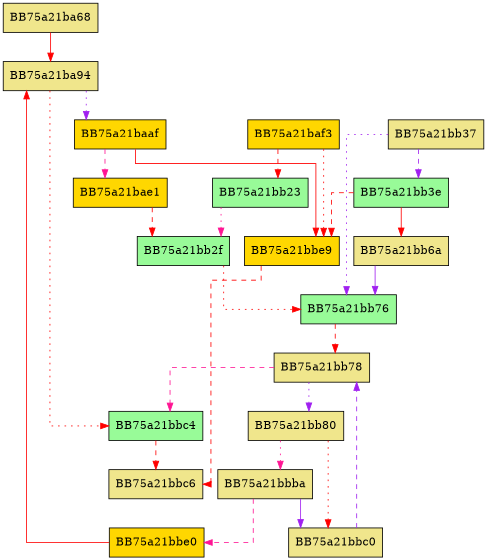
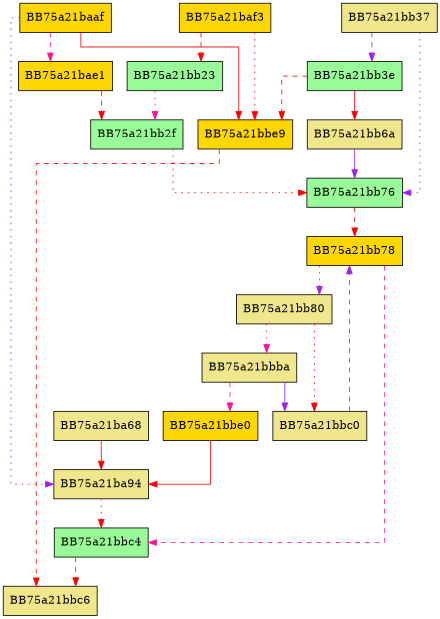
edge "BB75a21ba94" -> "BB75a21baaf": reversed
node "BB75a21bb78": fillcolor khaki -> gold
